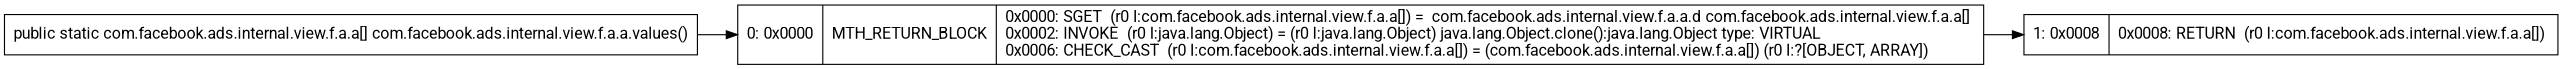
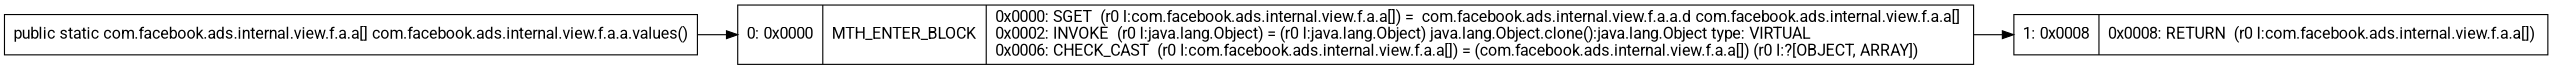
node "0: 0x0000": text "MTH_RETURN_BLOCK" -> "MTH_ENTER_BLOCK"
